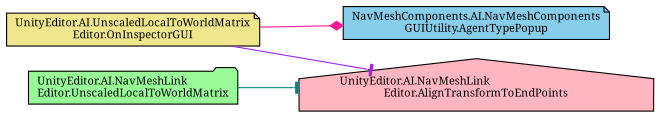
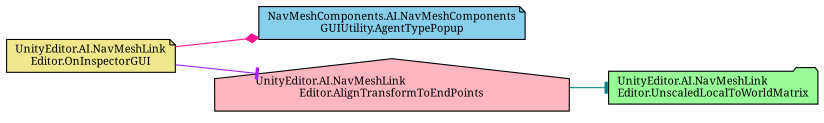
node "UnityEditor.AI.UnscaledLocalToWorldMatrix Editor.OnInspectorGUI": label "UnityEditor.AI.UnscaledLocalToWorldMatrix Editor.OnInspectorGUI" -> "UnityEditor.AI.NavMeshLink Editor.OnInspectorGUI"
edge "UnityEditor.AI.NavMeshLink Editor.UnscaledLocalToWorldMatrix" -> "UnityEditor.AI.NavMeshLink Editor.AlignTransformToEndPoints": reversed
